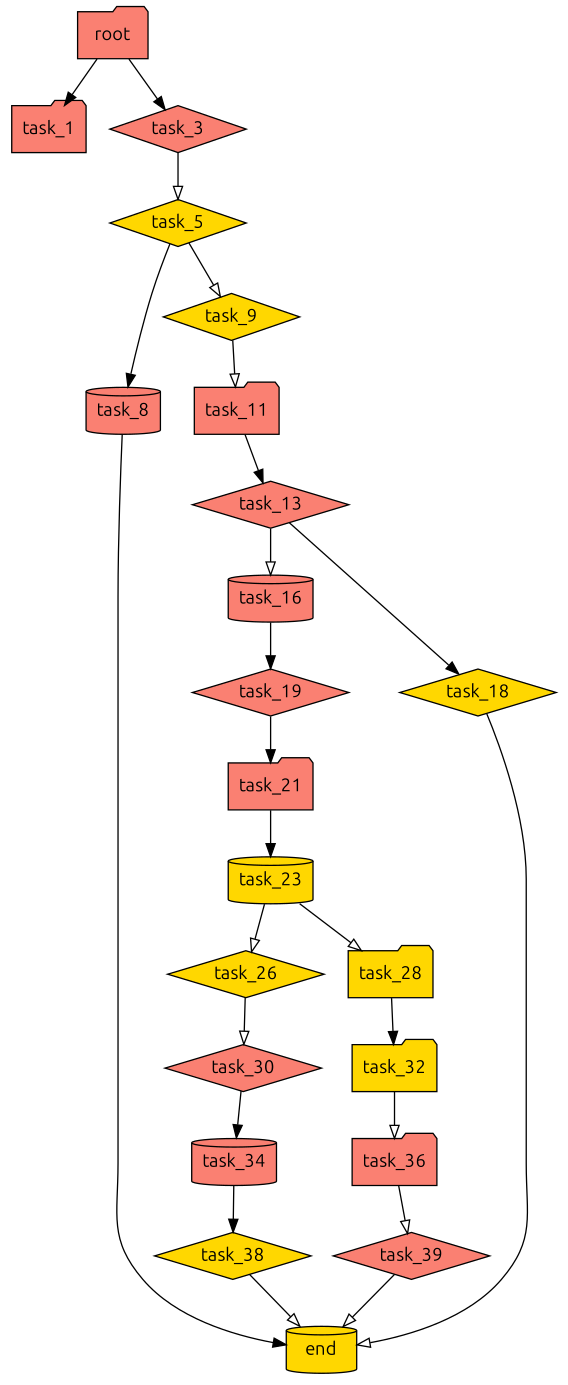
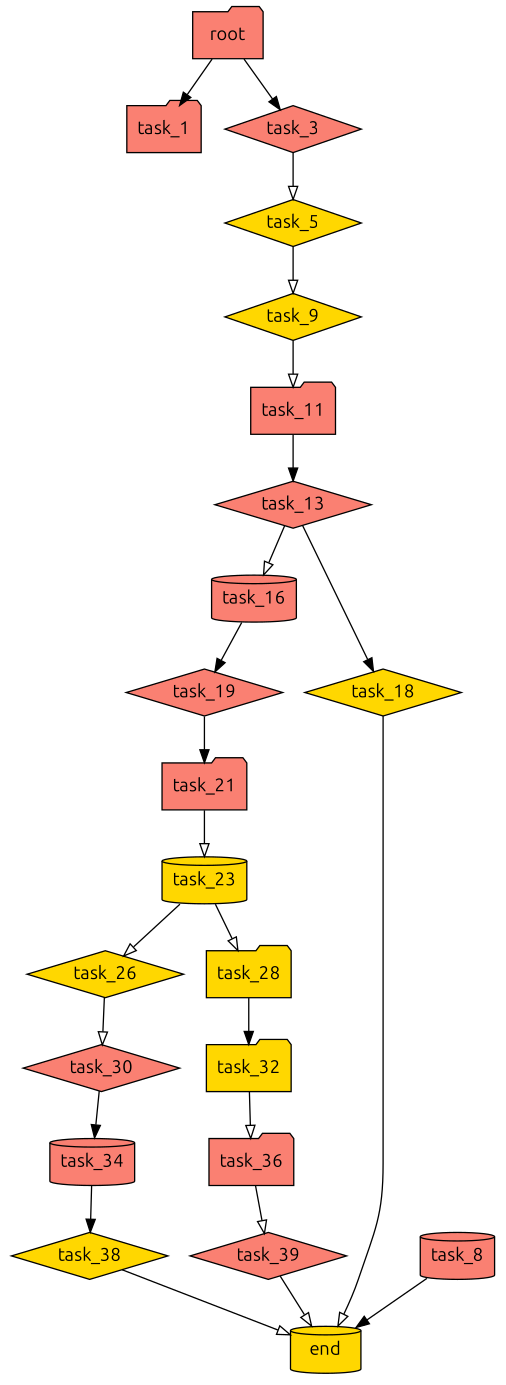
edge "task_5" -> "task_8": removed
edge "task_21" -> "task_23": arrowhead normal -> onormal
